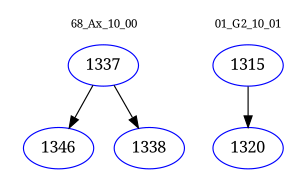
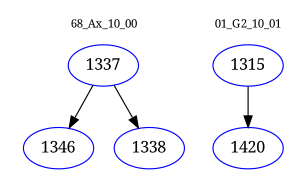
node "1320": label "1320" -> "1420"
